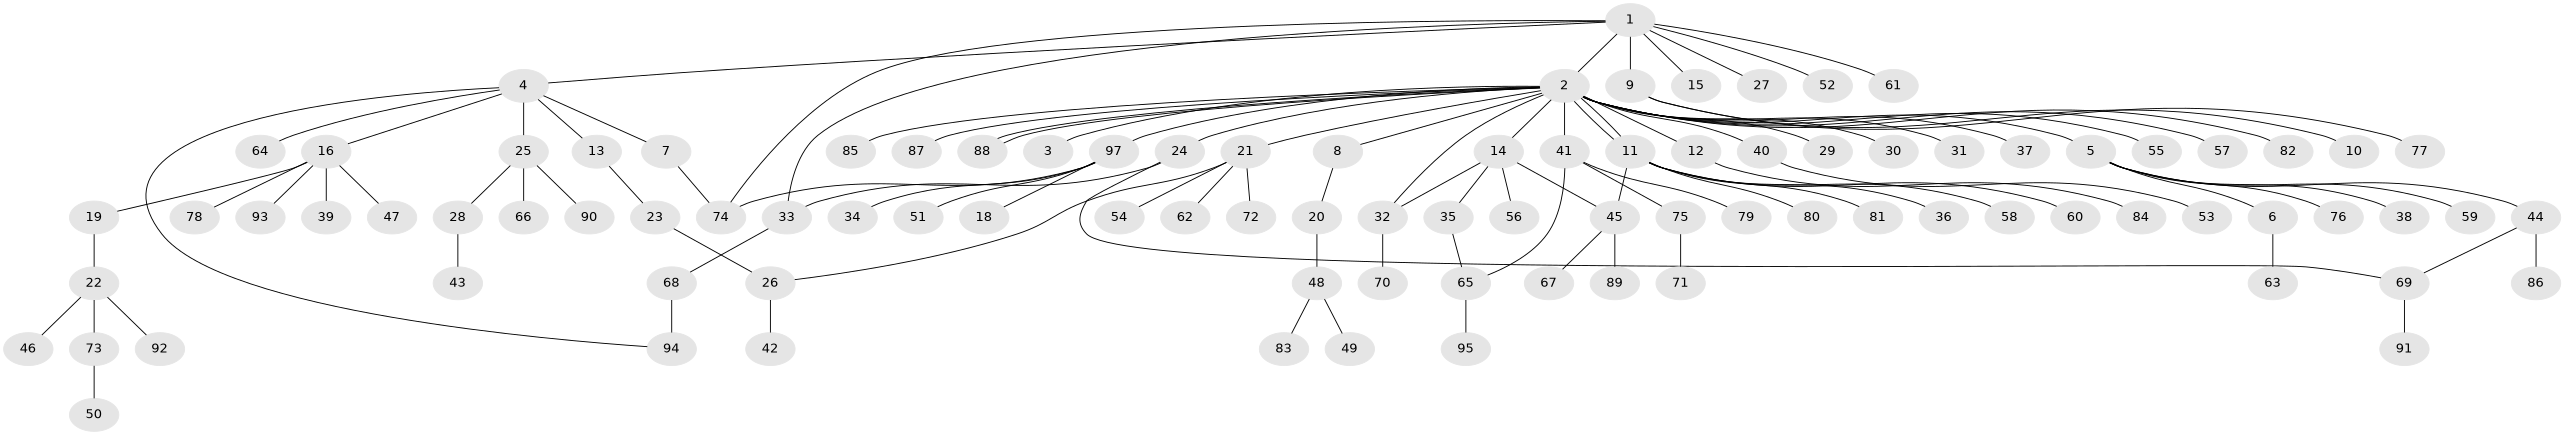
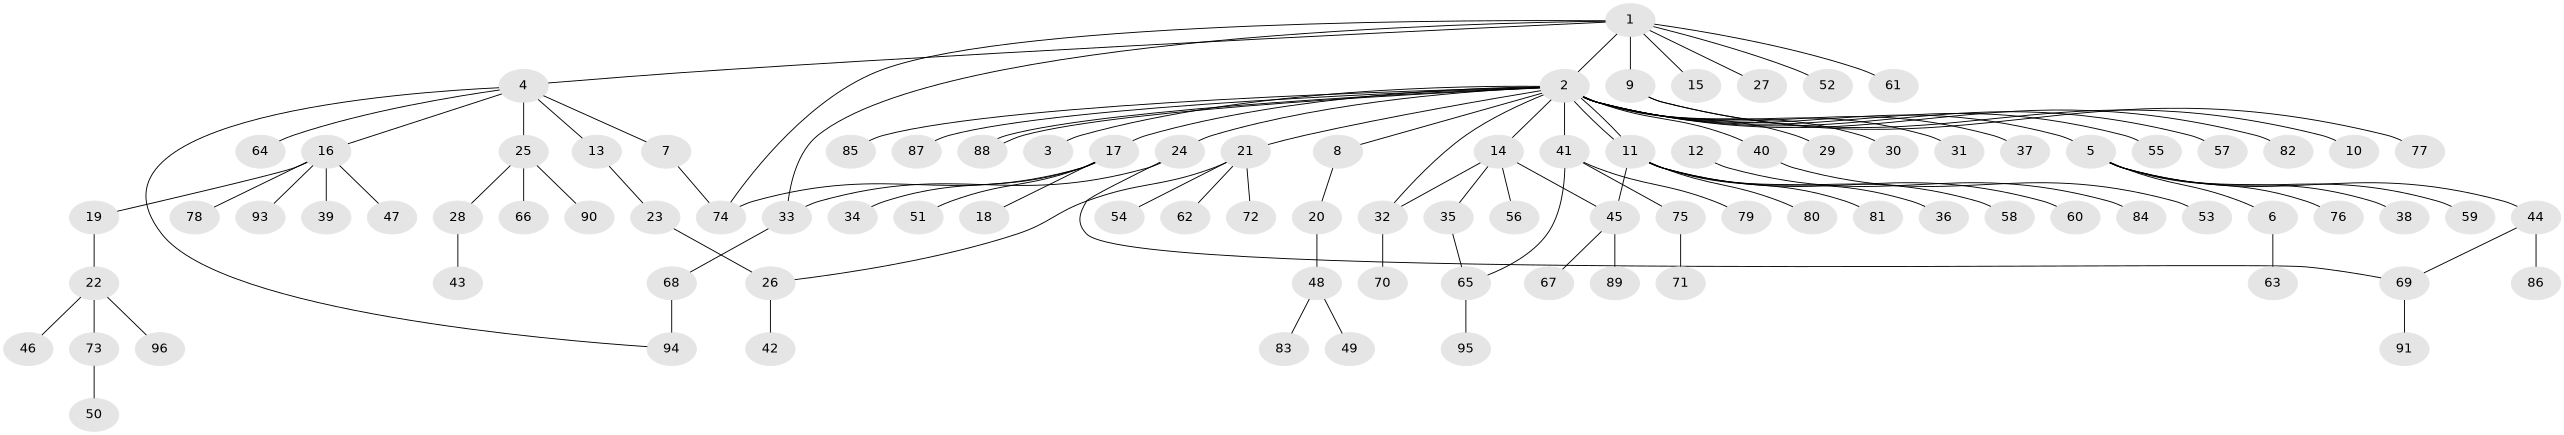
edge "2" -- "12": removed
node "97": label "97" -> "17"
node "92": label "92" -> "96"
